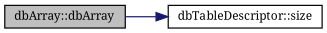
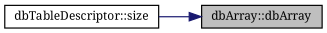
edge "dbArray::dbArray" -> "dbTableDescriptor::size": reversed
